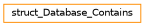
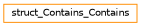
node "struct_Database_Contains": label "struct_Database_Contains" -> "struct_Contains_Contains"
